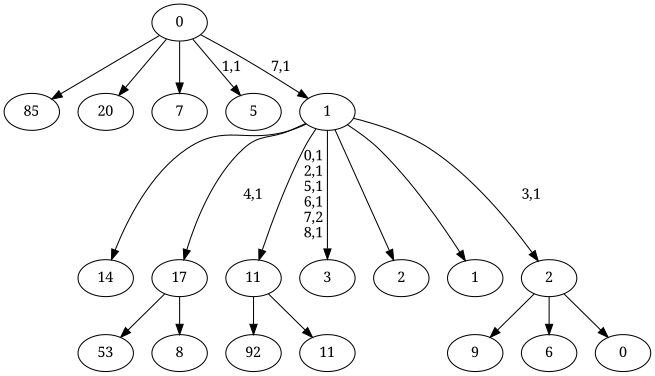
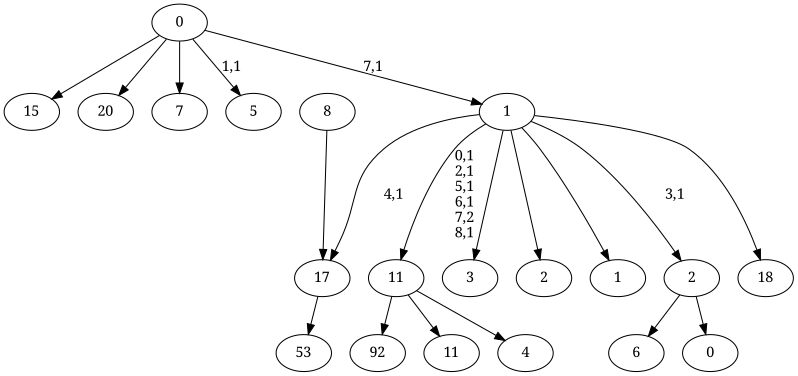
node "85": label "85" -> "15"
node "14": label "14" -> "18"
edge "17" -> "8": reversed
node "9": removed
node "4": added
